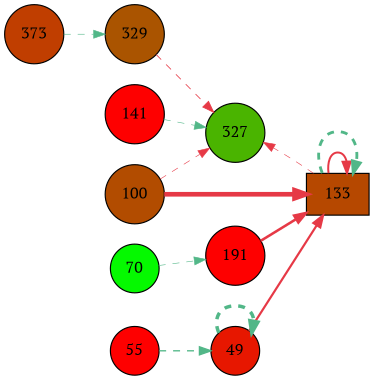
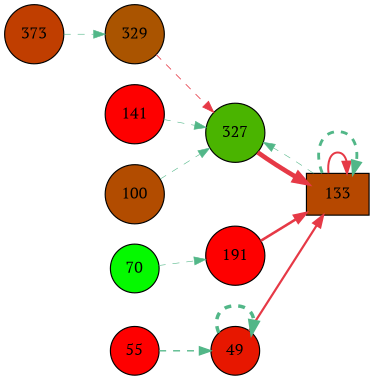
edge "133" -> "327": color #e63946 -> #52b788
edge "100" -> "327": color #e63946 -> #52b788
edge "100" -> "133": now "327" -> "133"
